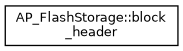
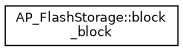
node "AP_FlashStorage::block _header": label "AP_FlashStorage::block _header" -> "AP_FlashStorage::block _block"
